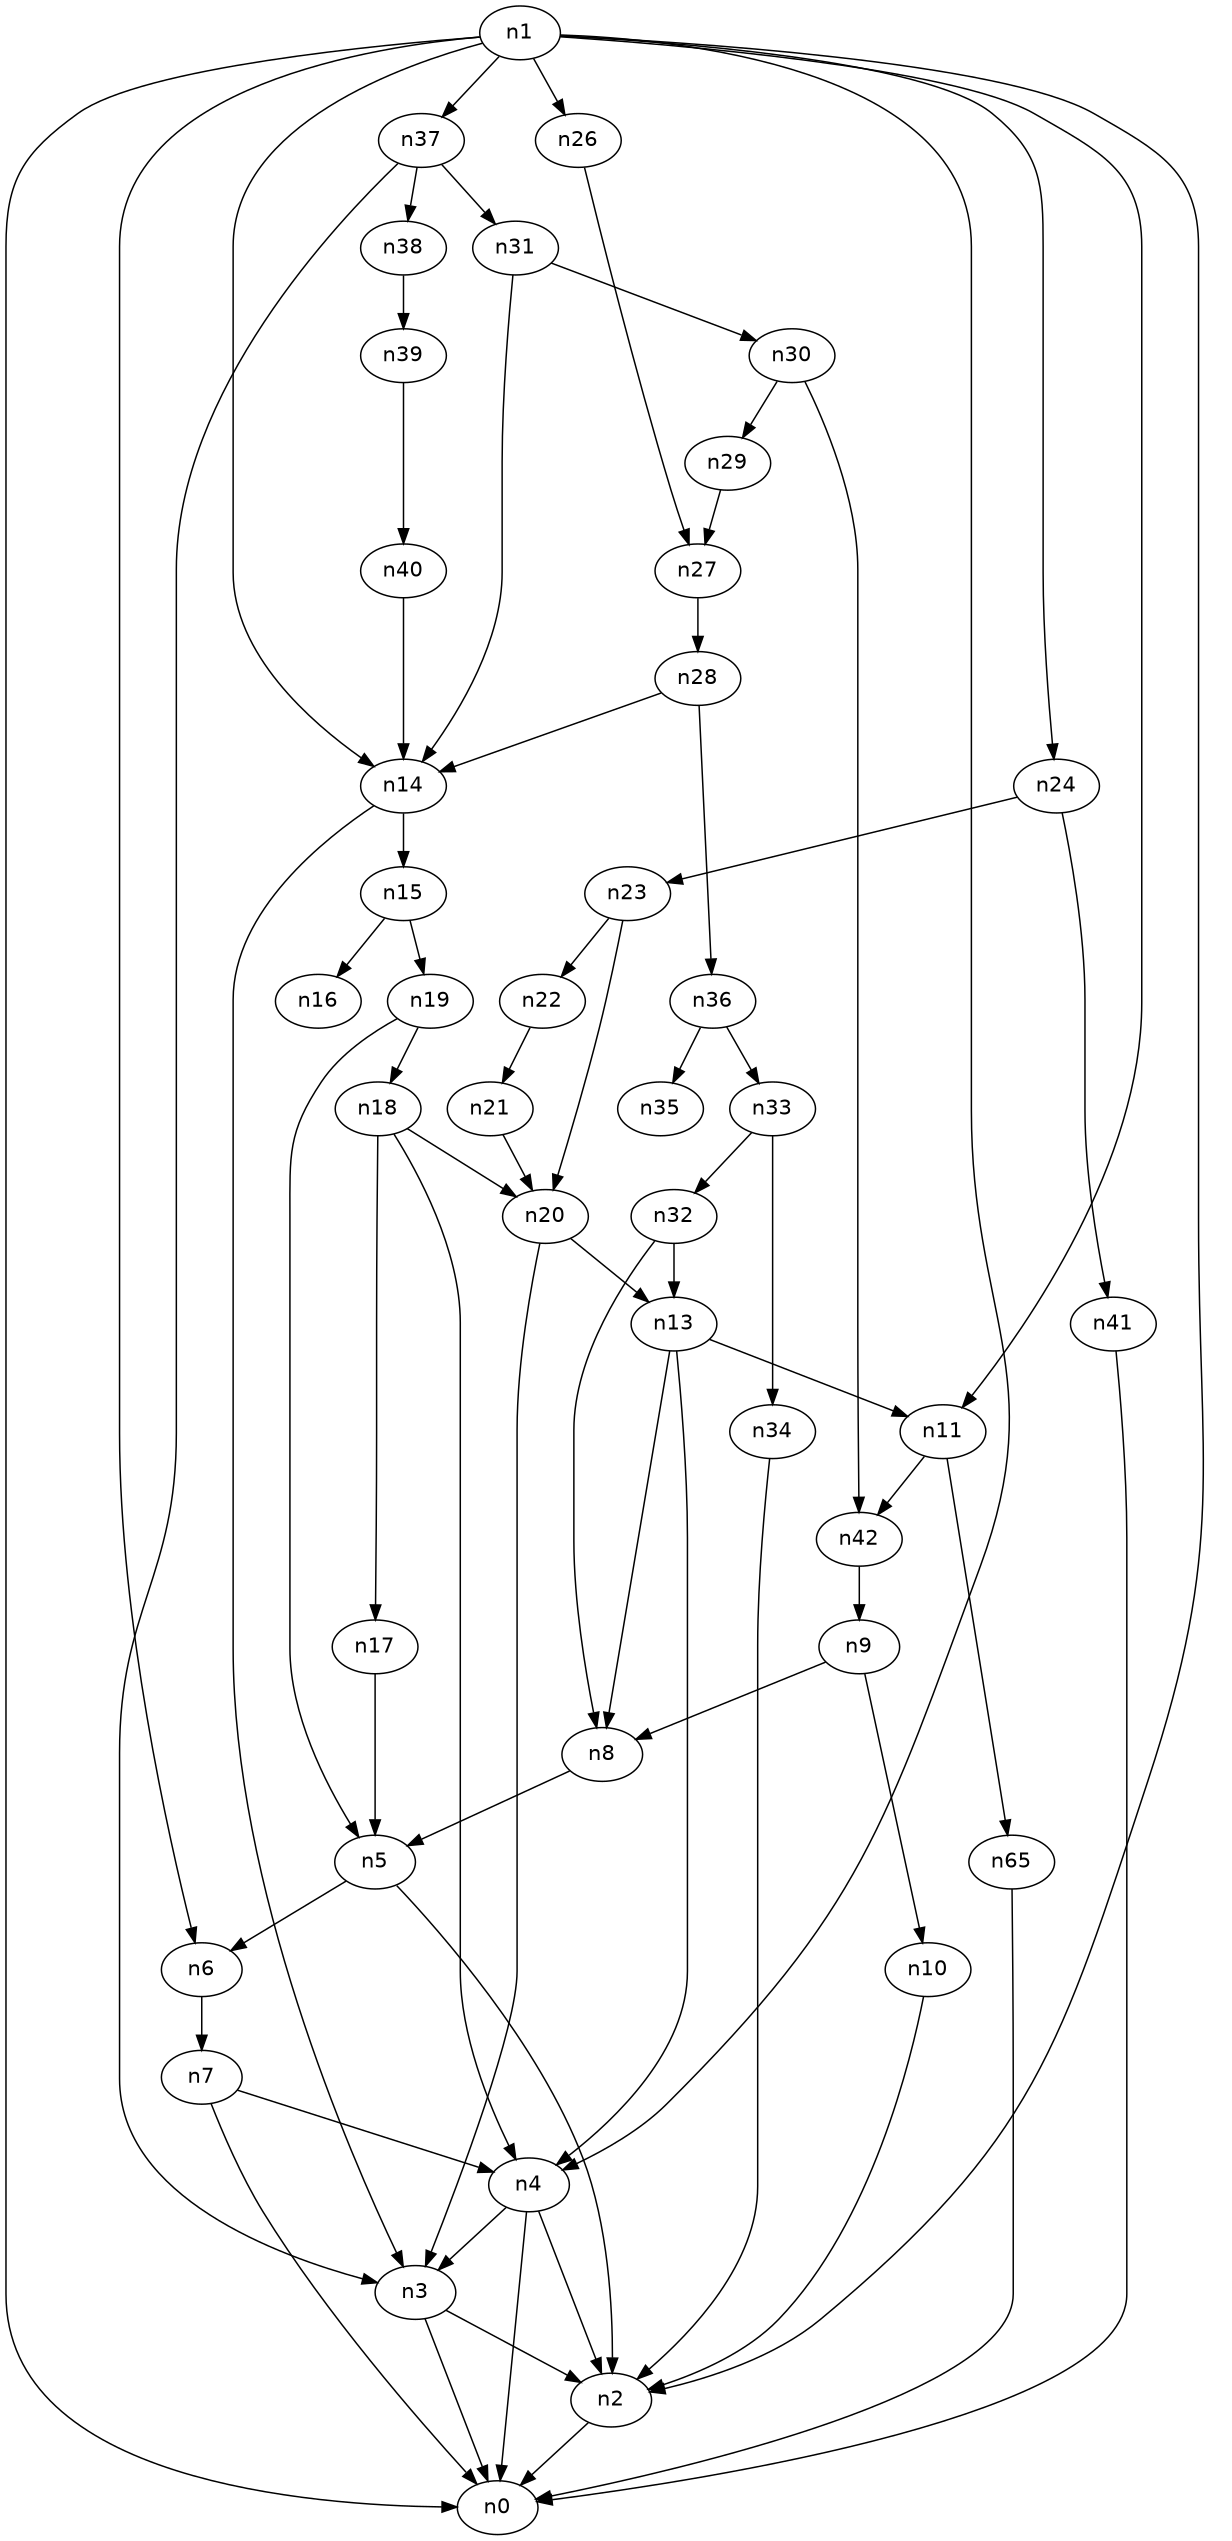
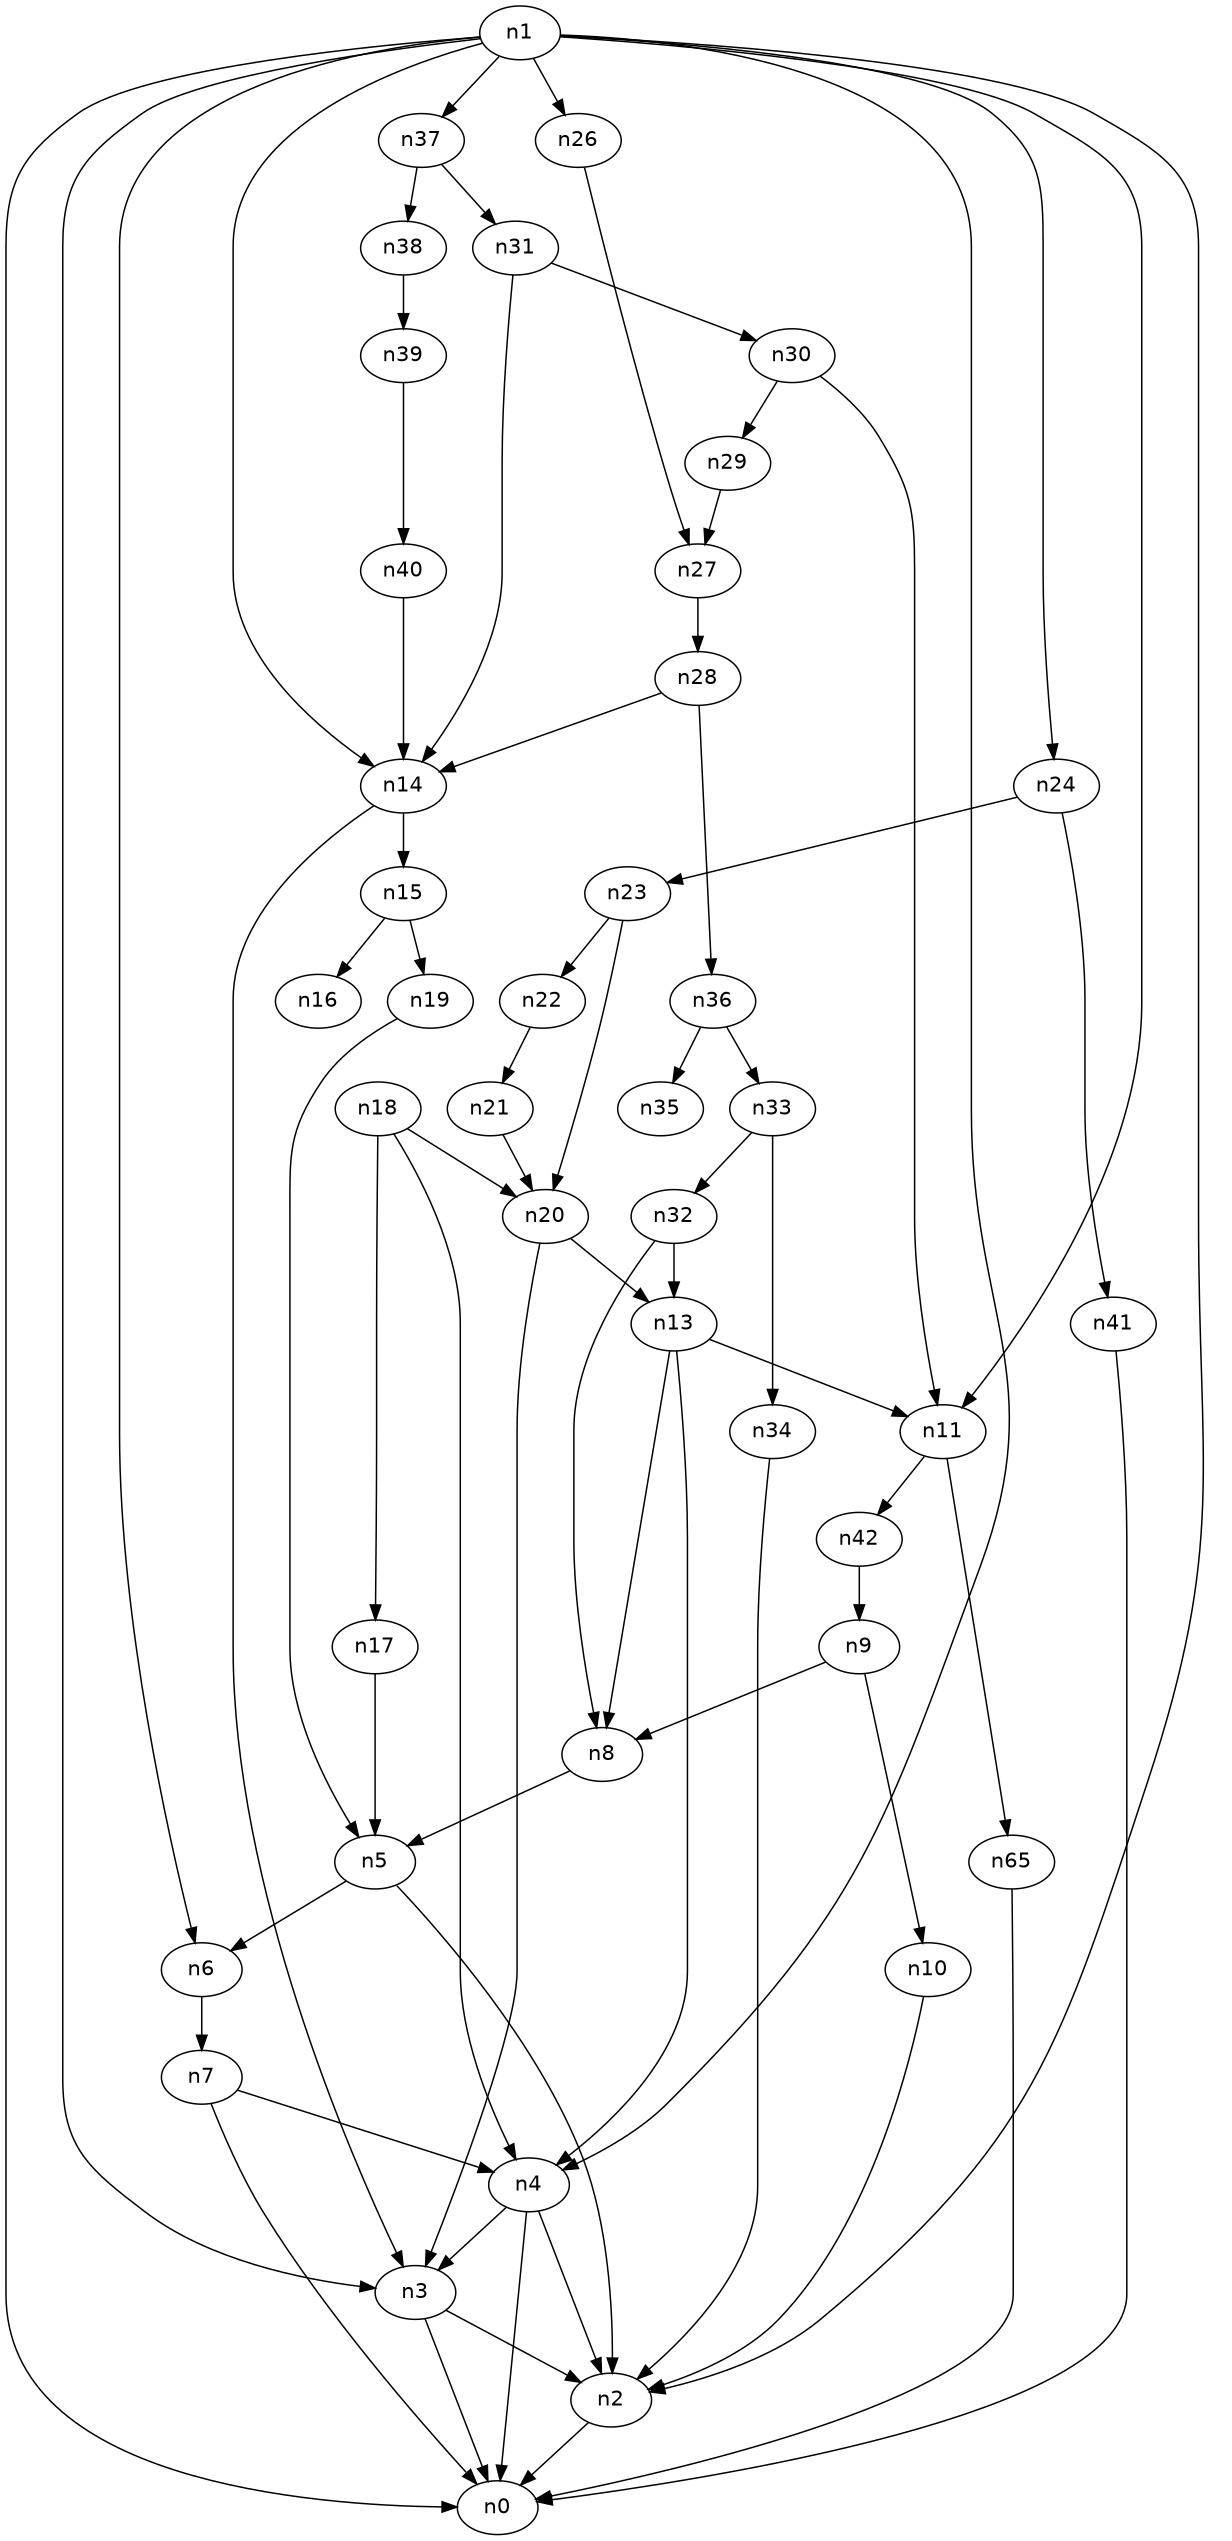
edge "n30" -> "n42": now "n30" -> "n11"
edge "n19" -> "n18": removed
edge "n37" -> "n3": now "n1" -> "n3"
